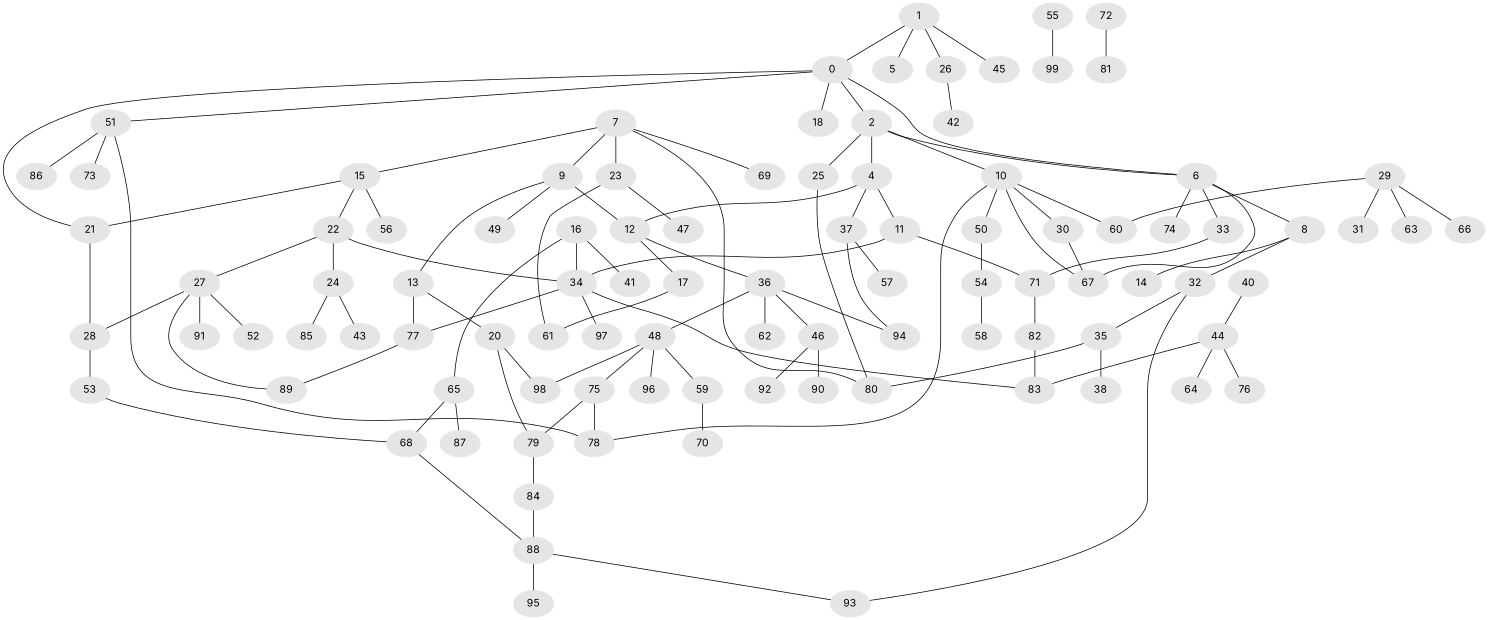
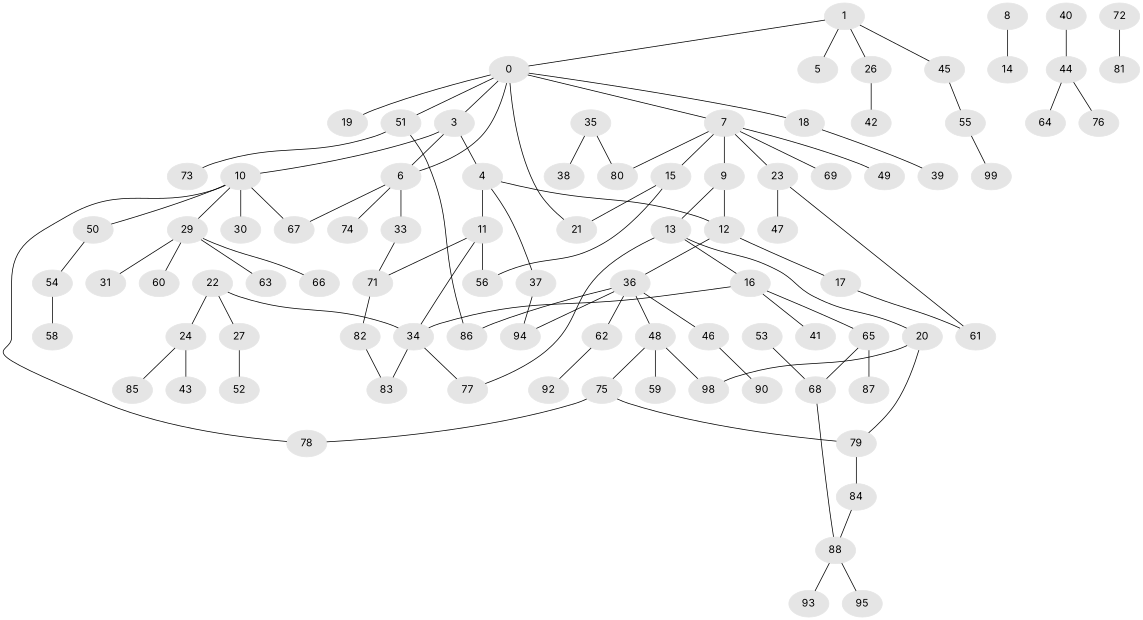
edge "0" -- "7": added
edge "45" -- "55": added
node "19": added
node "2": label "2" -> "3"
node "25": removed
node "39": added
edge "15" -- "22": removed
edge "9" -- "49": now "7" -- "49"
edge "10" -- "60": now "10" -- "29"
edge "6" -- "8": removed
edge "30" -- "67": removed
edge "11" -- "56": added
edge "13" -- "16": added
node "57": removed
node "32": removed
edge "36" -- "86": added
node "28": removed
node "91": removed
node "97": removed
edge "44" -- "83": removed
edge "46" -- "92": now "62" -- "92"
node "89": removed
node "96": removed
edge "51" -- "78": removed
node "70": removed
